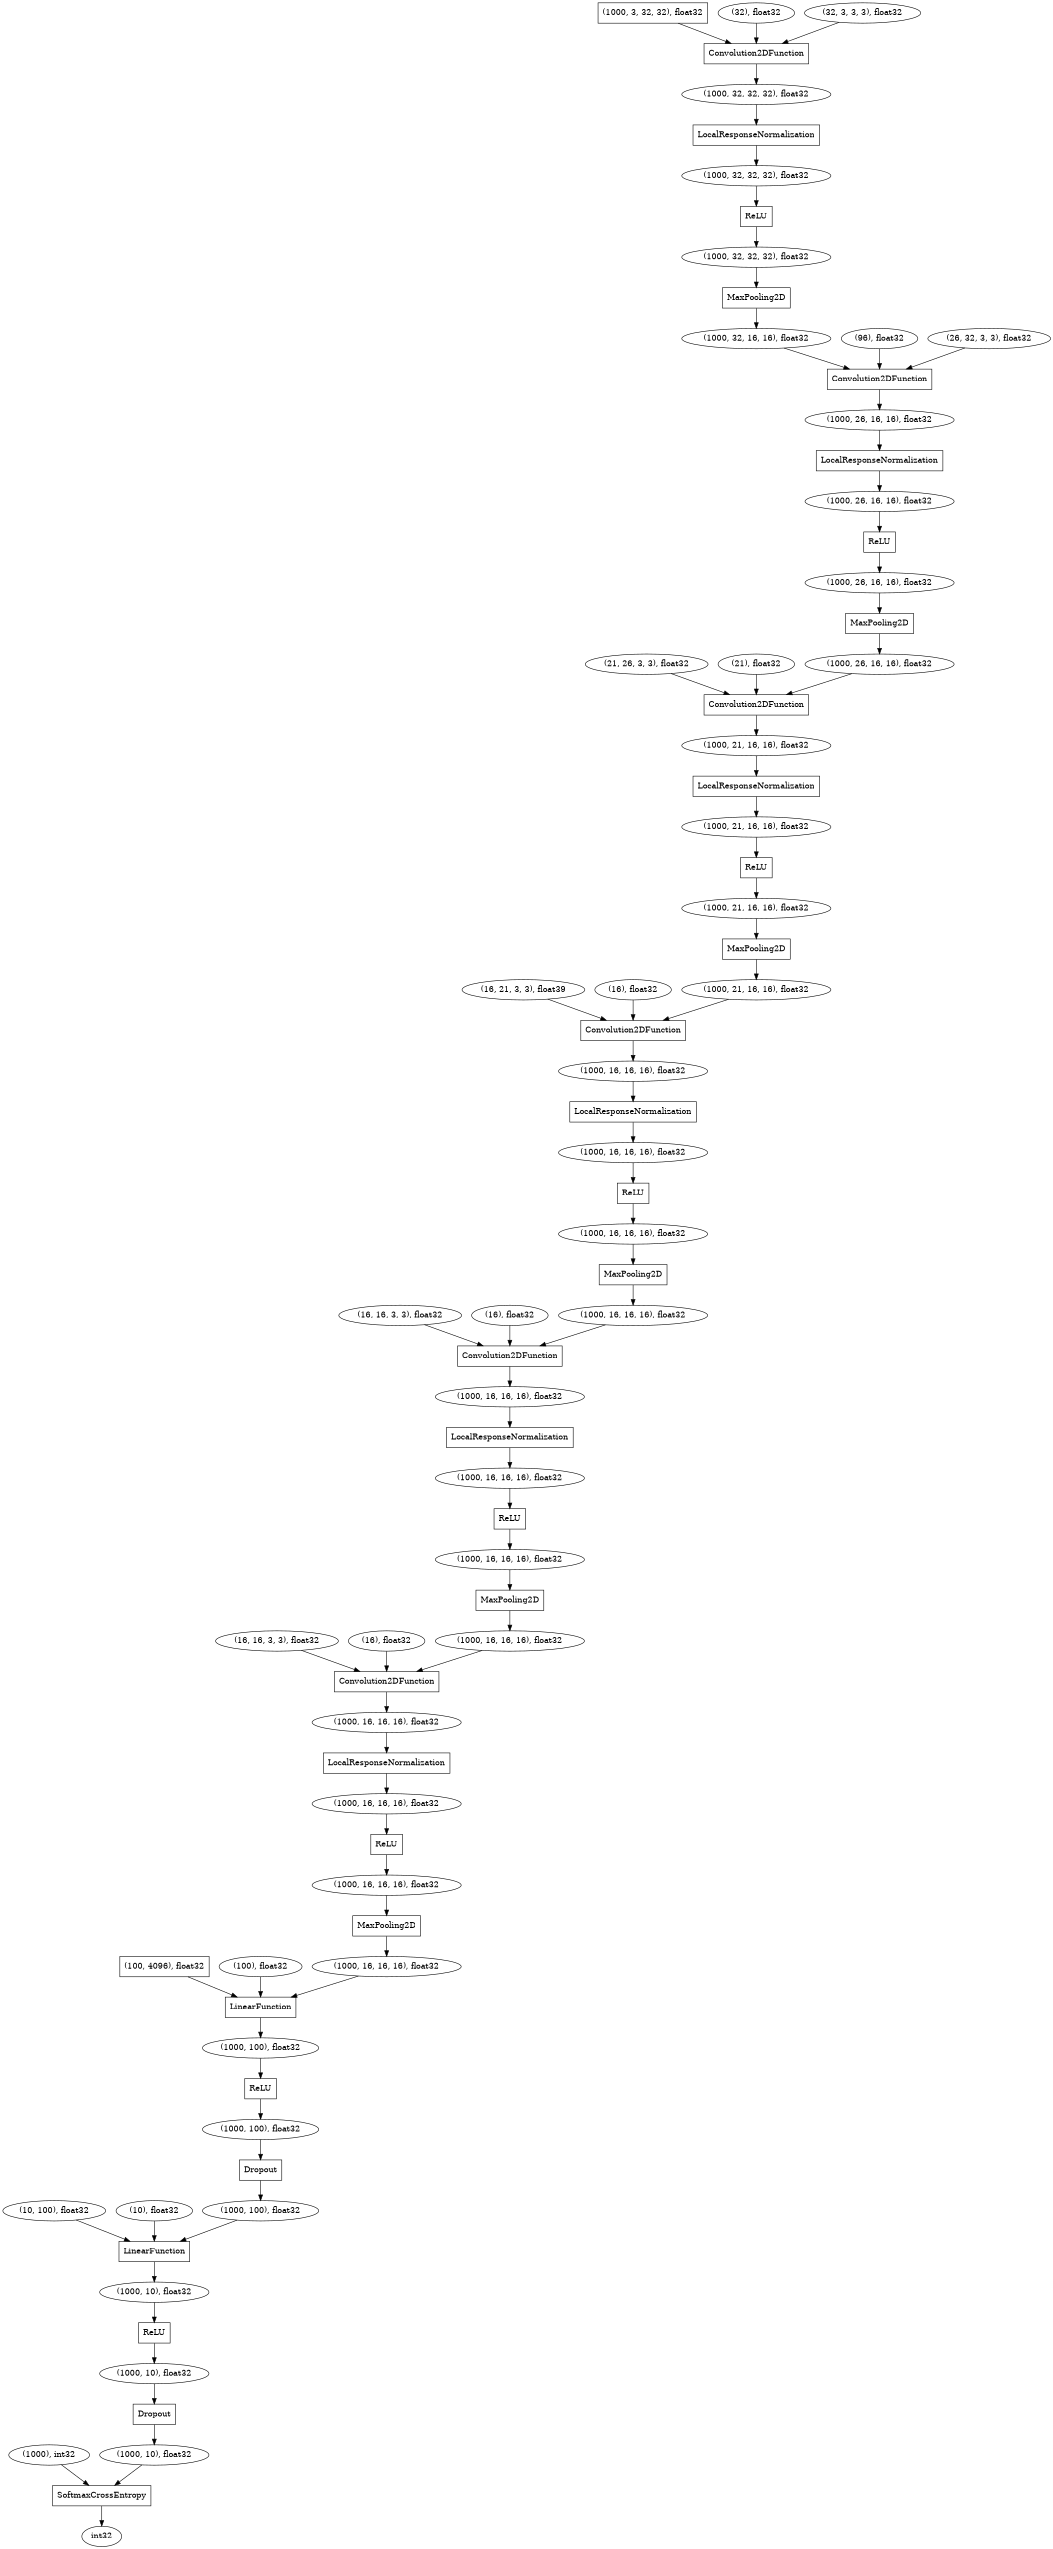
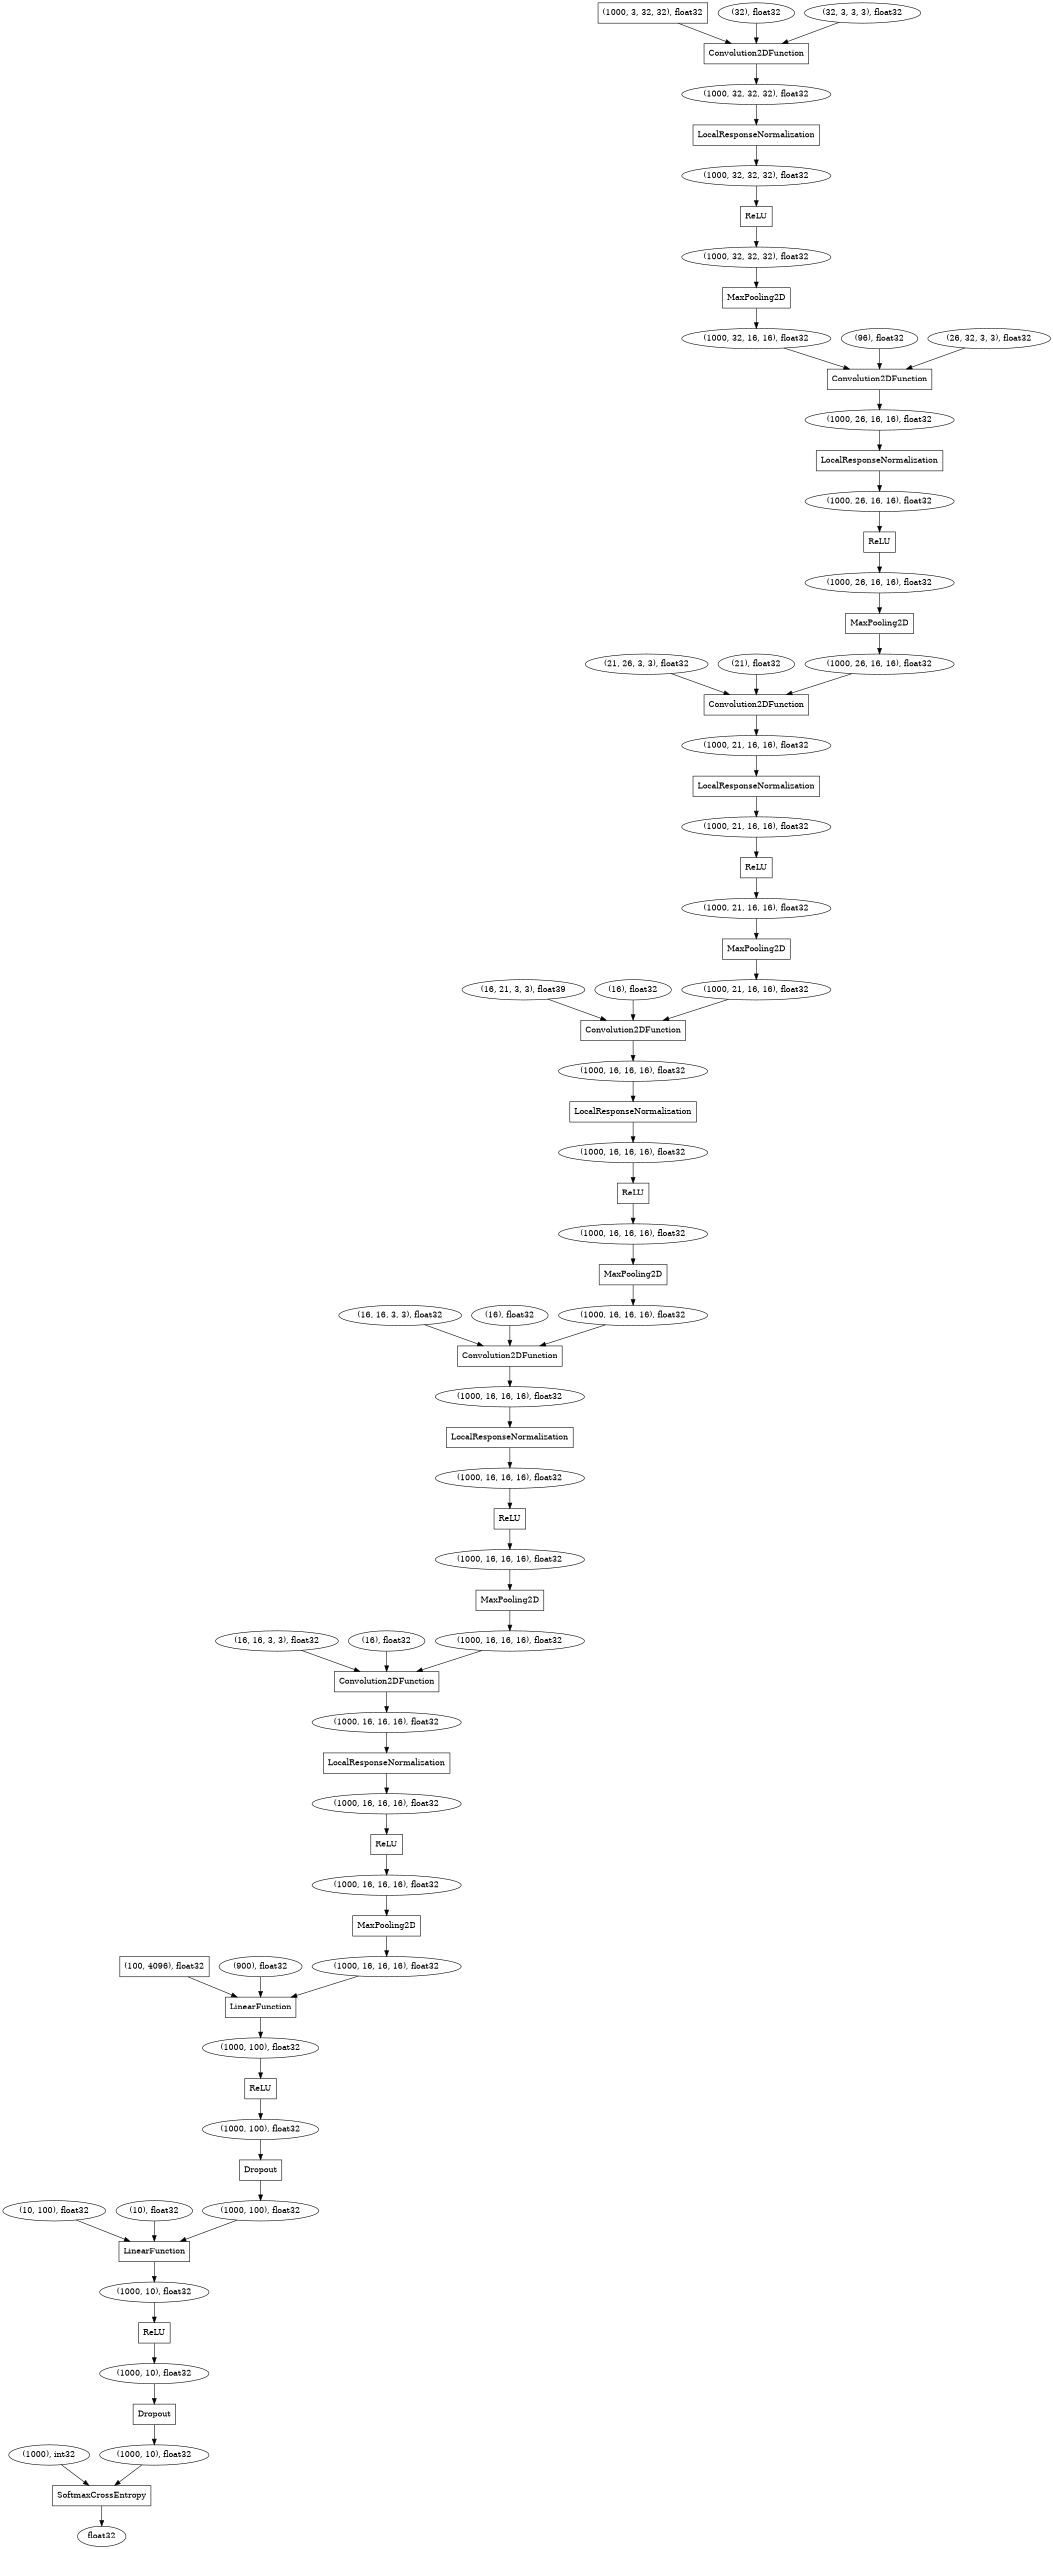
node "(100), float32": label "(100), float32" -> "(900), float32"
node "int32": label "int32" -> "float32"
